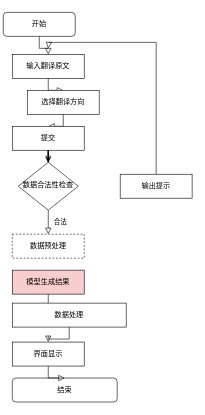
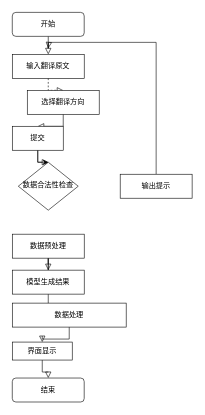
node "开始": moved (39, 24) -> (48, 24)
edge "输入翻译原文" -> "选择翻译方向": style solid -> dashed
node "提交": size 72x24 -> 51x24
edge "数据合法性检查" -> "数据预处理": removed, label "合法"
node "数据预处理": style dashed -> solid
edge "数据预处理" -> "模型生成结果": added
node "模型生成结果": fillcolor #f8cecc -> #ffffff
node "界面显示": size 72x24 -> 60x18
node "结束": size 105x24 -> 72x24
